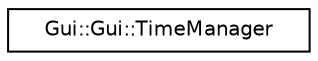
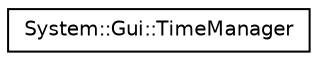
node "Gui::Gui::TimeManager": label "Gui::Gui::TimeManager" -> "System::Gui::TimeManager"
